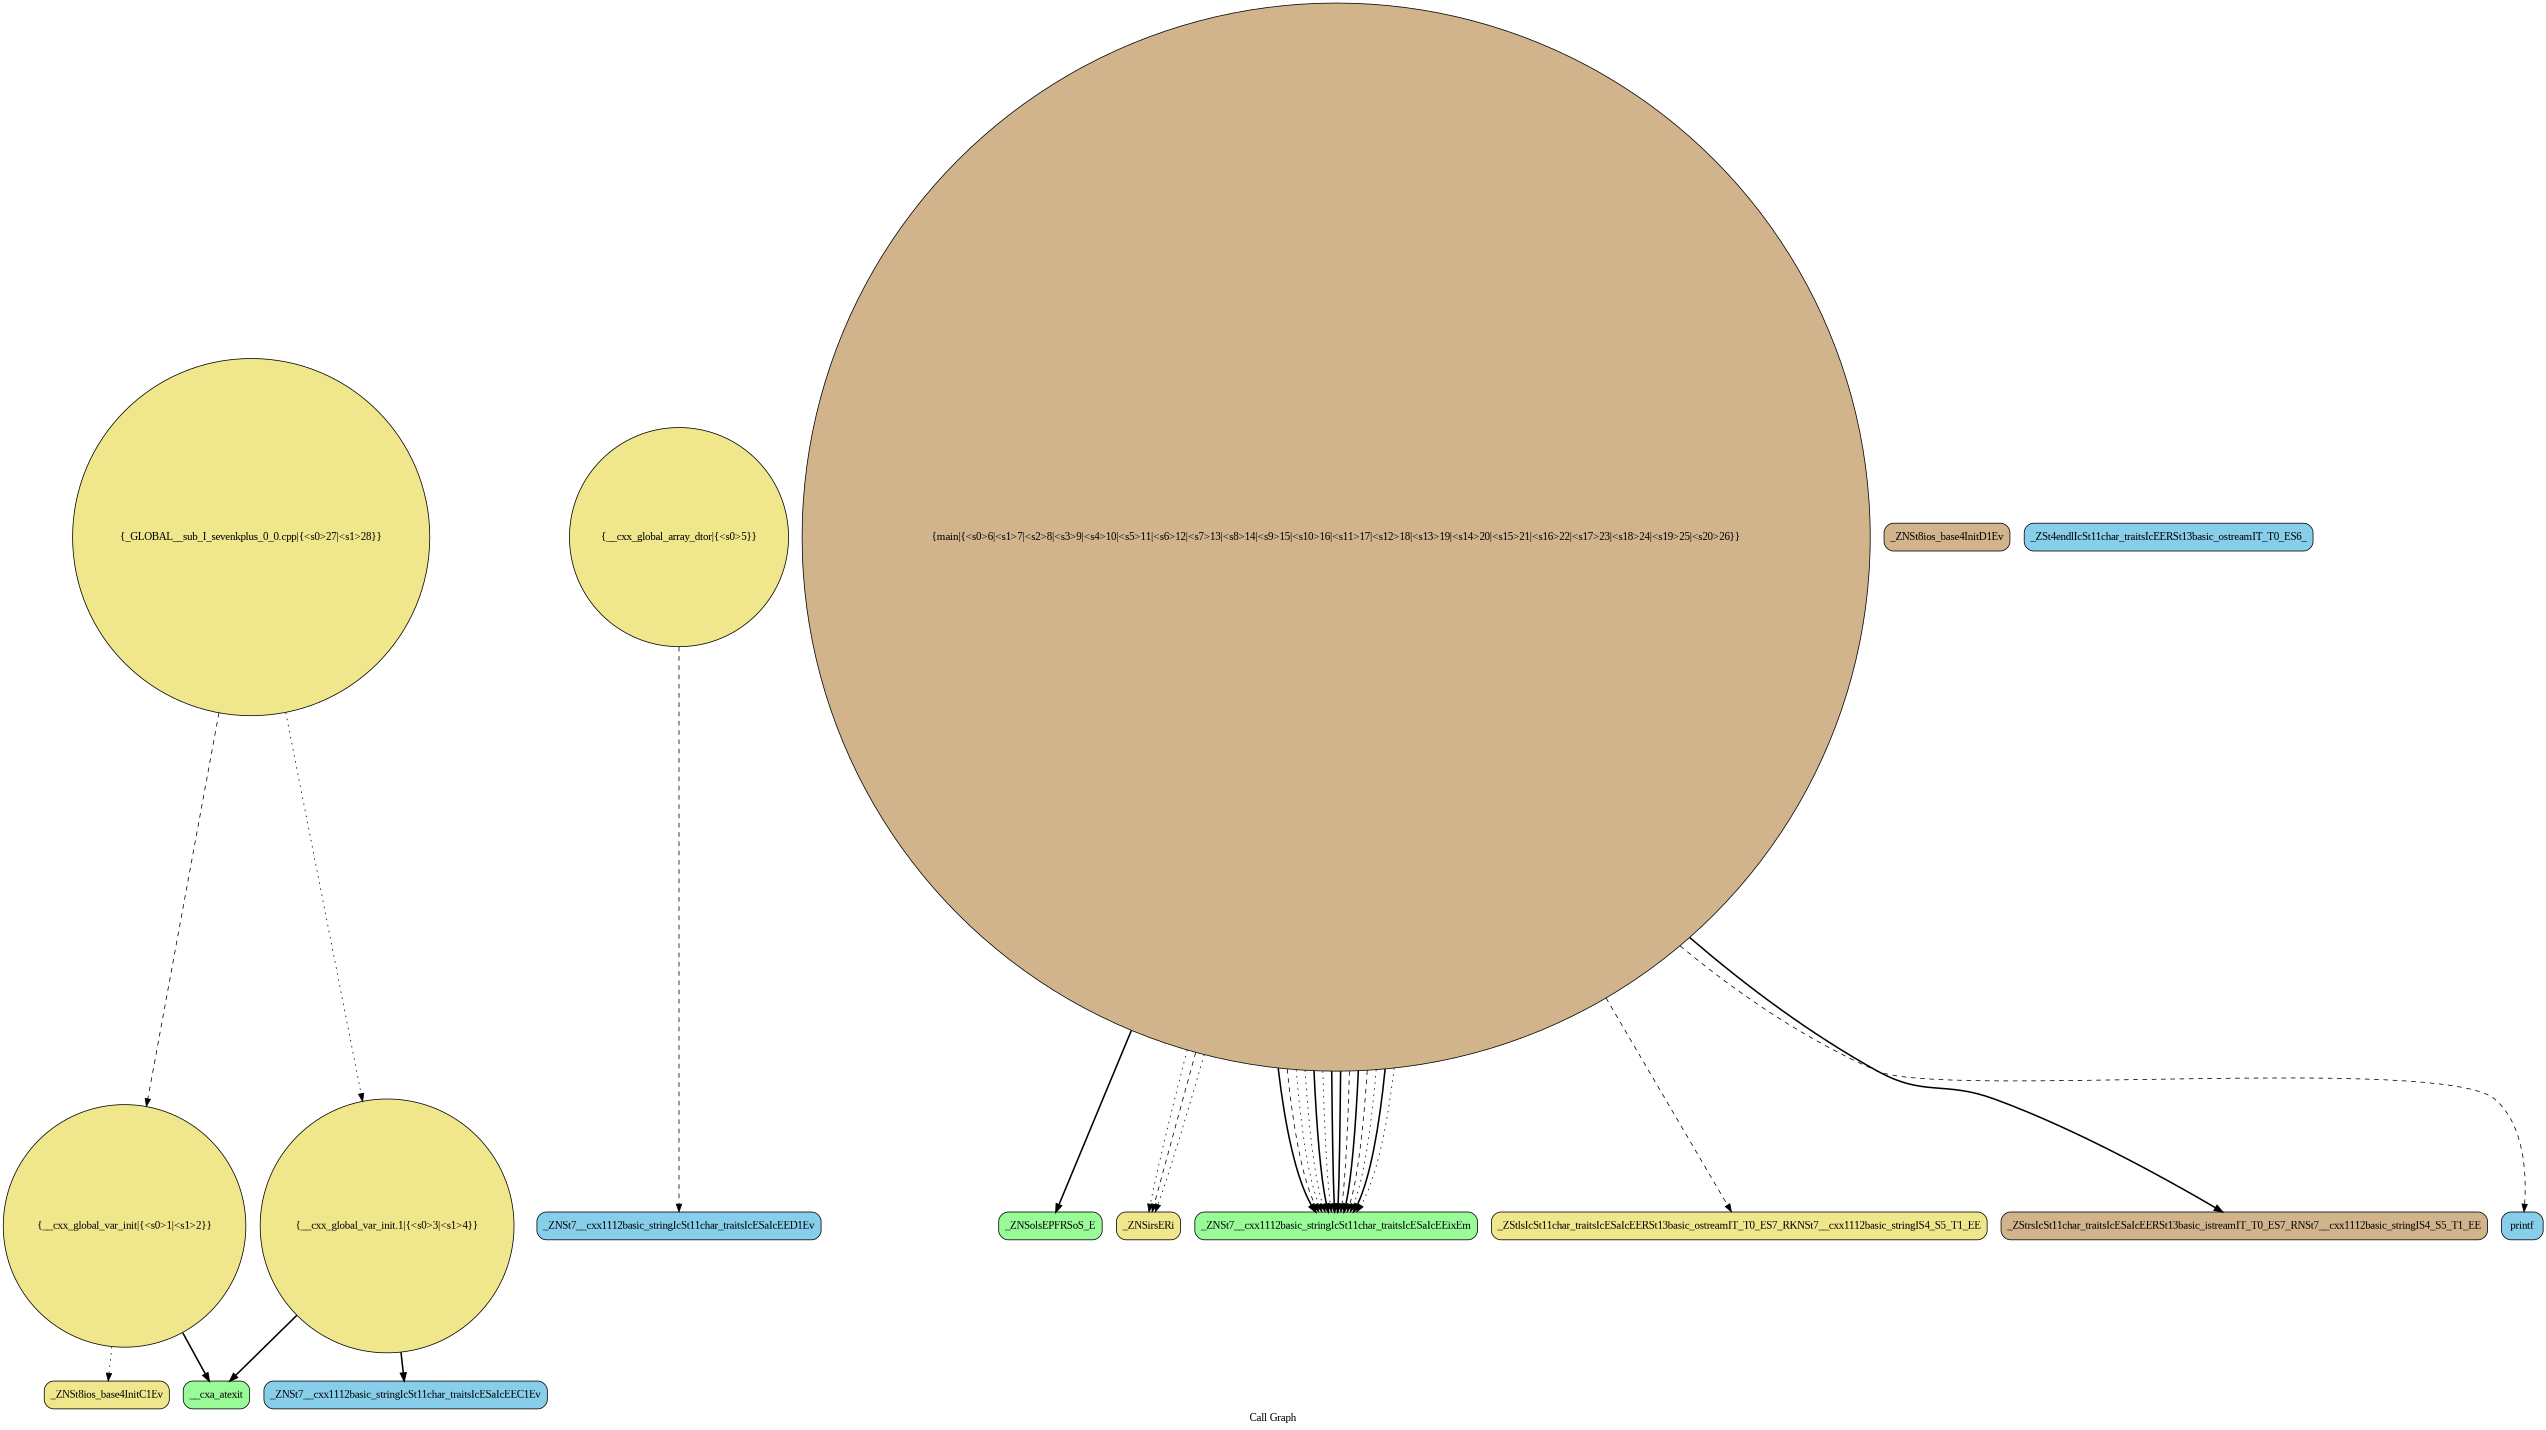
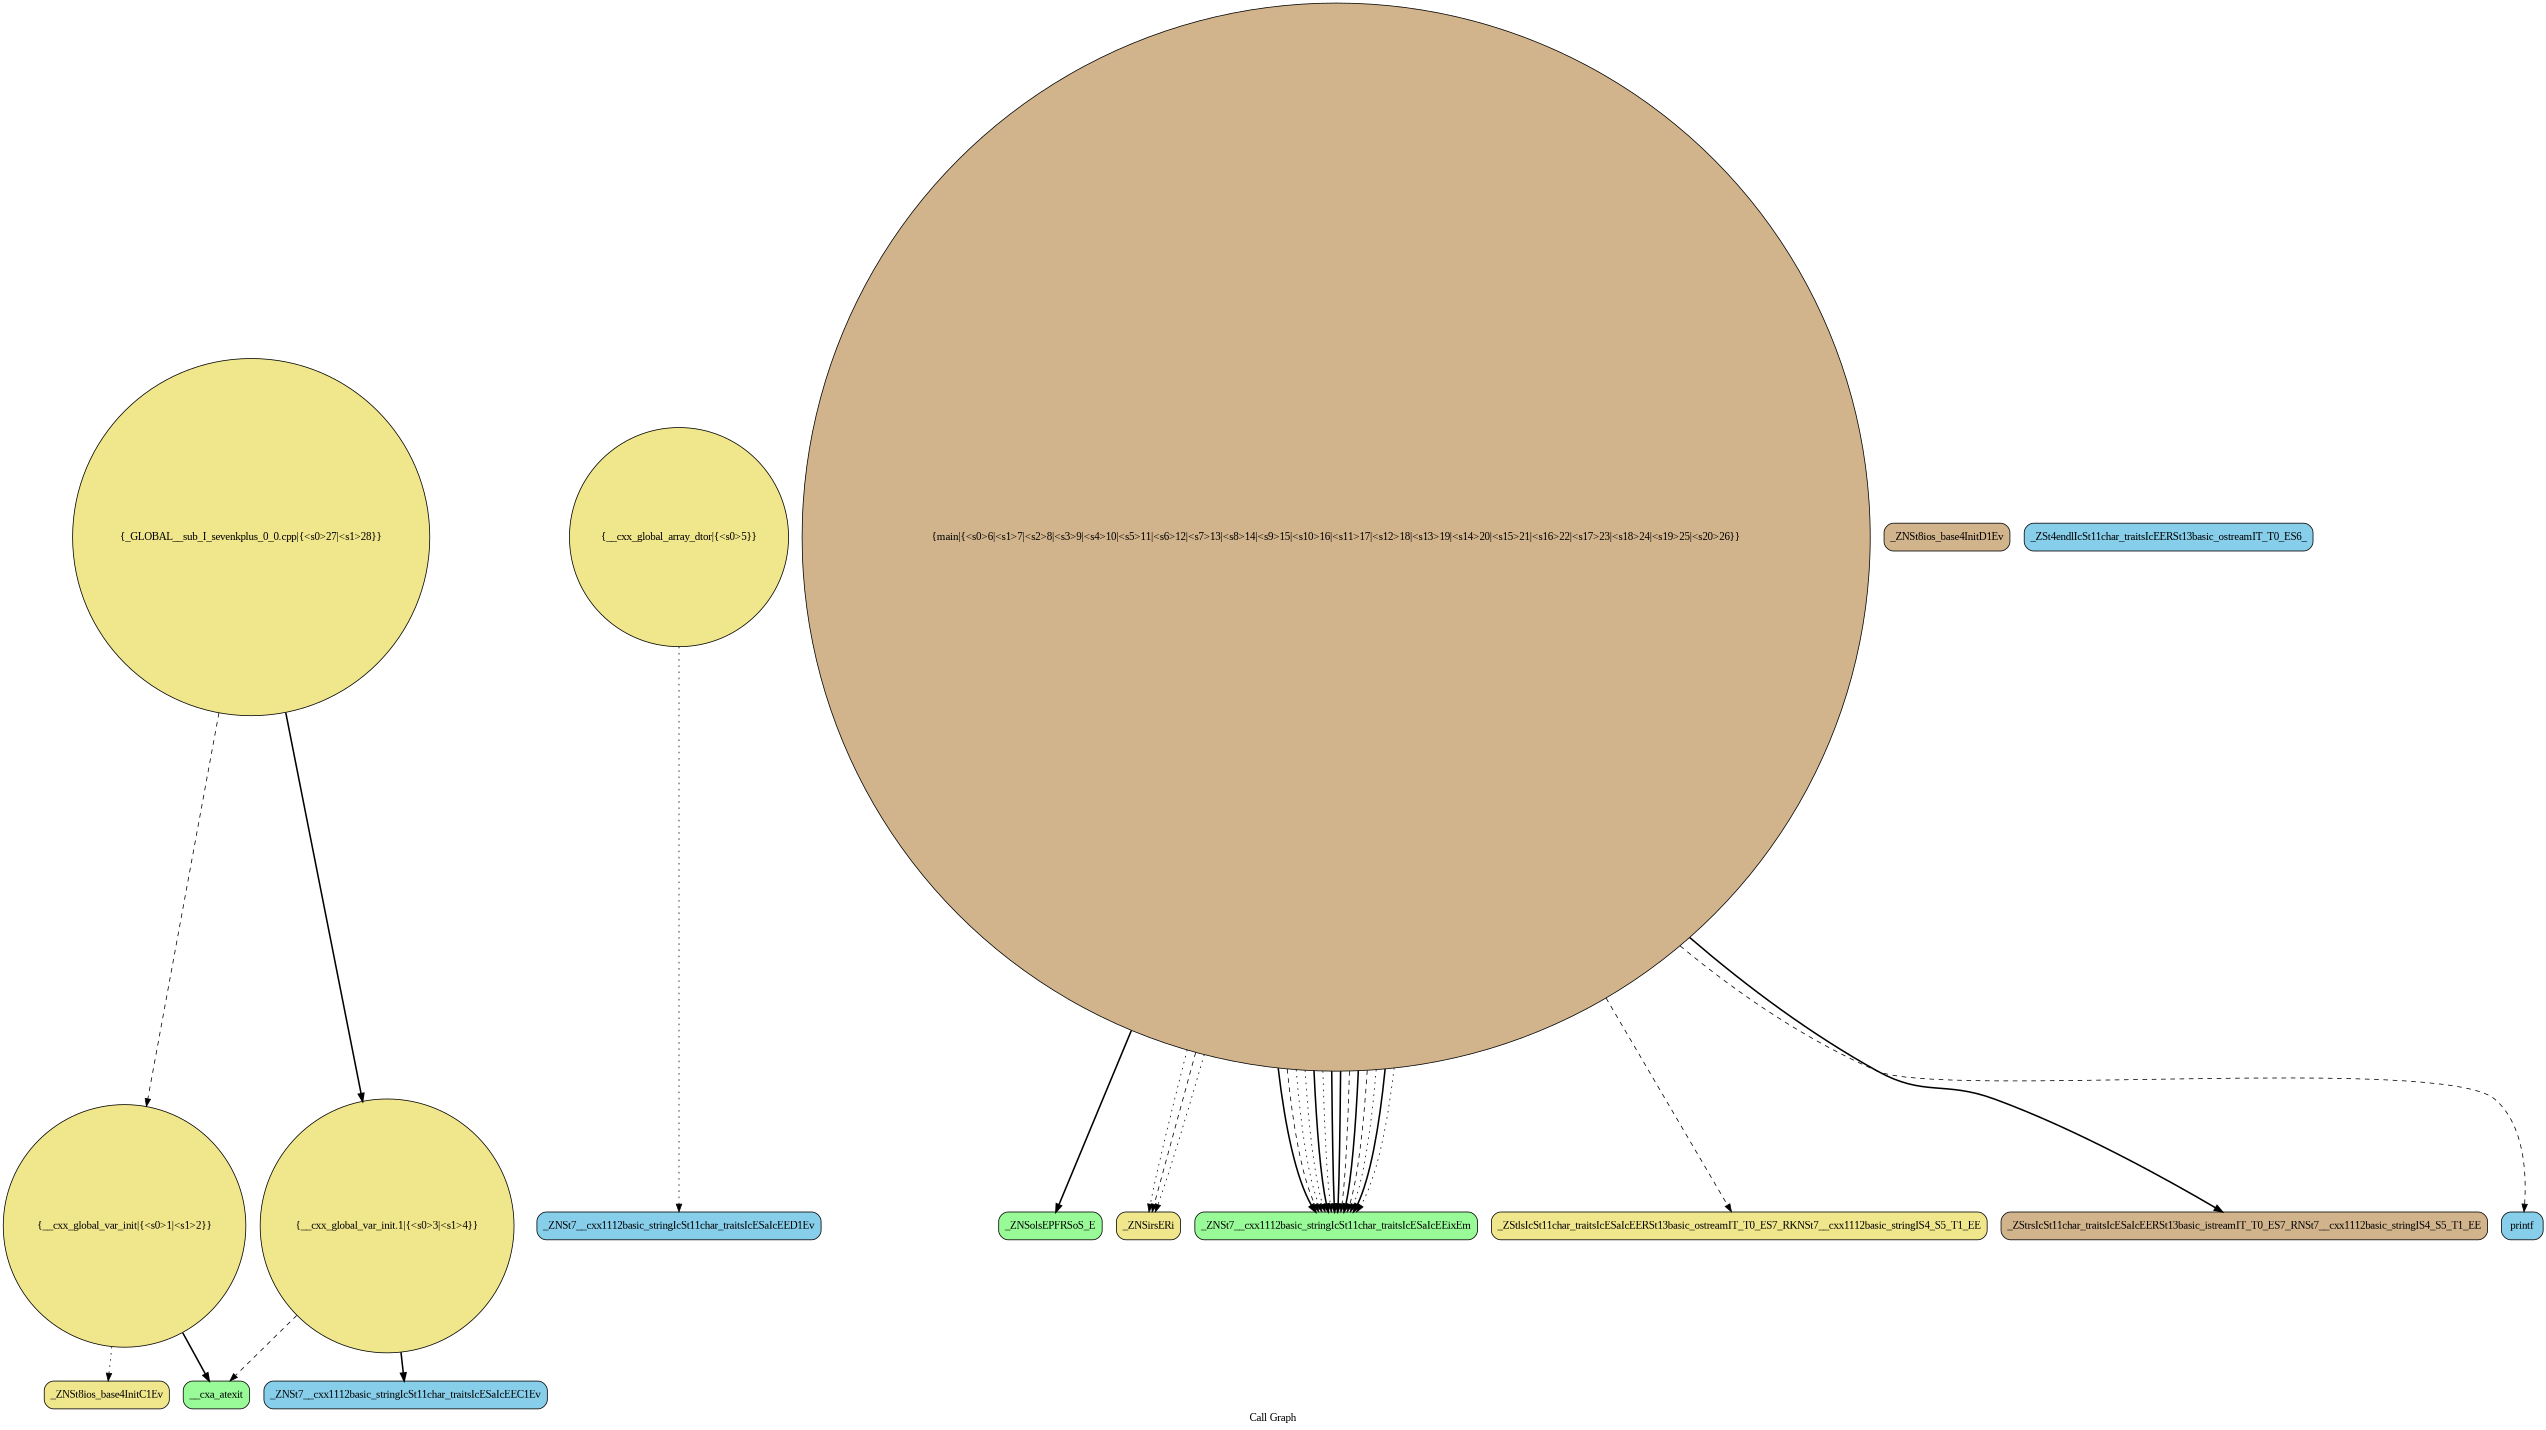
edge "{_GLOBAL__sub_I_sevenkplus_0_0.cpp|{<s0>27|<s1>28}}" -> "{__cxx_global_var_init.1|{<s0>3|<s1>4}}": style dotted -> bold
edge "{__cxx_global_array_dtor|{<s0>5}}" -> "_ZNSt7__cxx1112basic_stringIcSt11char_traitsIcESaIcEED1Ev": style dashed -> dotted
edge "{__cxx_global_var_init.1|{<s0>3|<s1>4}}" -> "__cxa_atexit": style bold -> dashed
